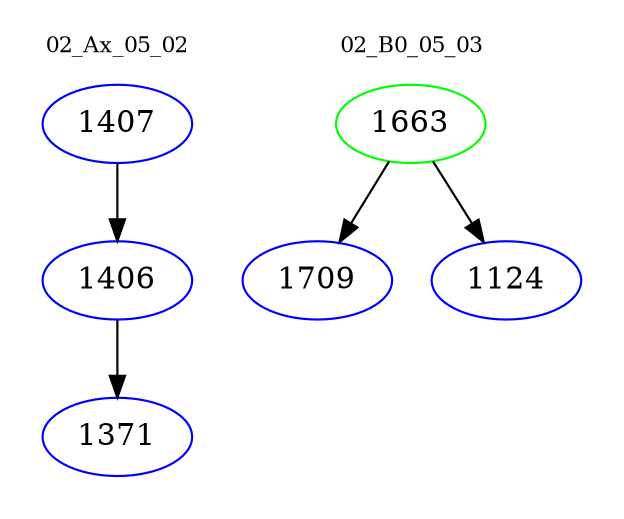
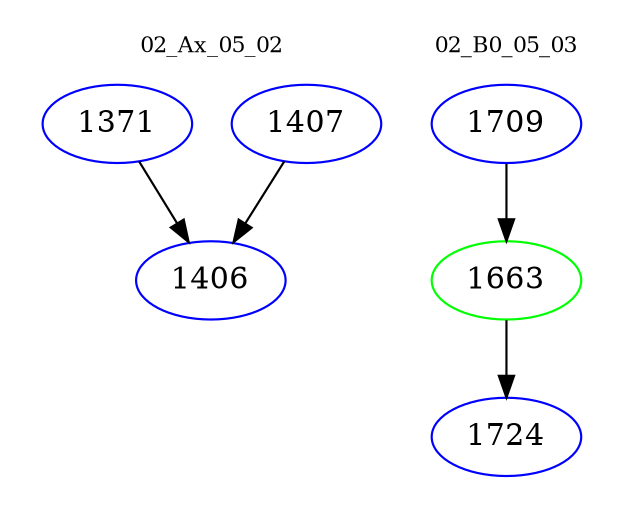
edge "1663" -> "1709": reversed
node "1124": label "1124" -> "1724"
edge "1406" -> "1371": reversed
